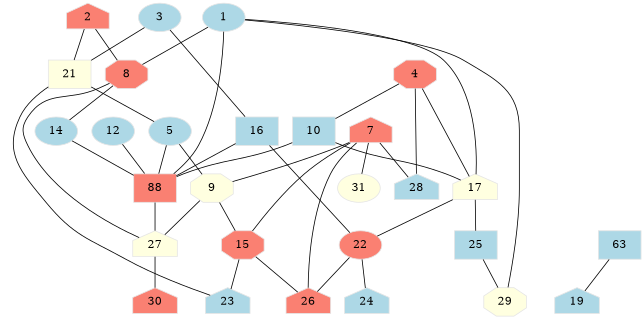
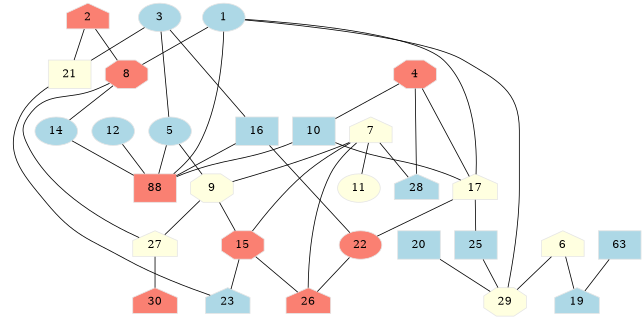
edge "21" -- "5": now "3" -- "5"
node "7": fillcolor salmon -> lightyellow
node "31": label "31" -> "11"
edge "88" -- "27": removed
node "20": added
node "6": added
node "24": removed
